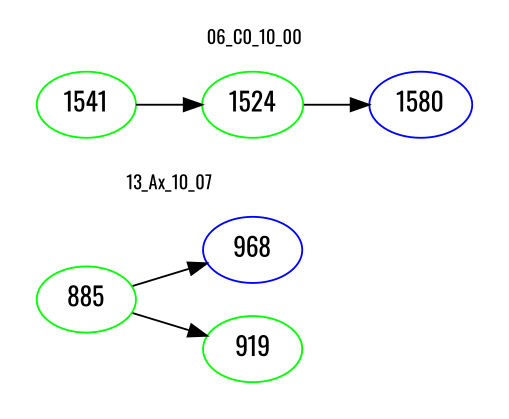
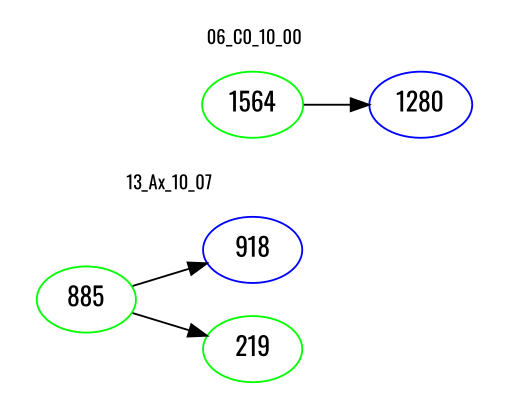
node "1541": removed
node "1524": label "1524" -> "1564"
node "1580": label "1580" -> "1280"
node "968": label "968" -> "918"
node "919": label "919" -> "219"
